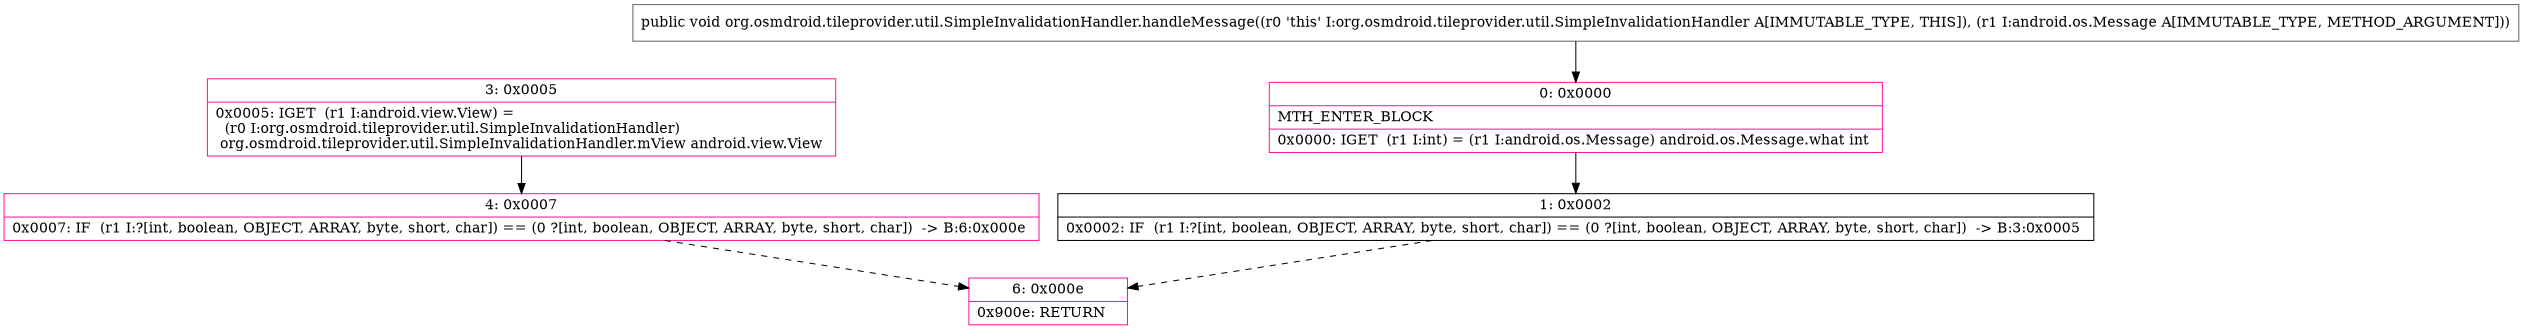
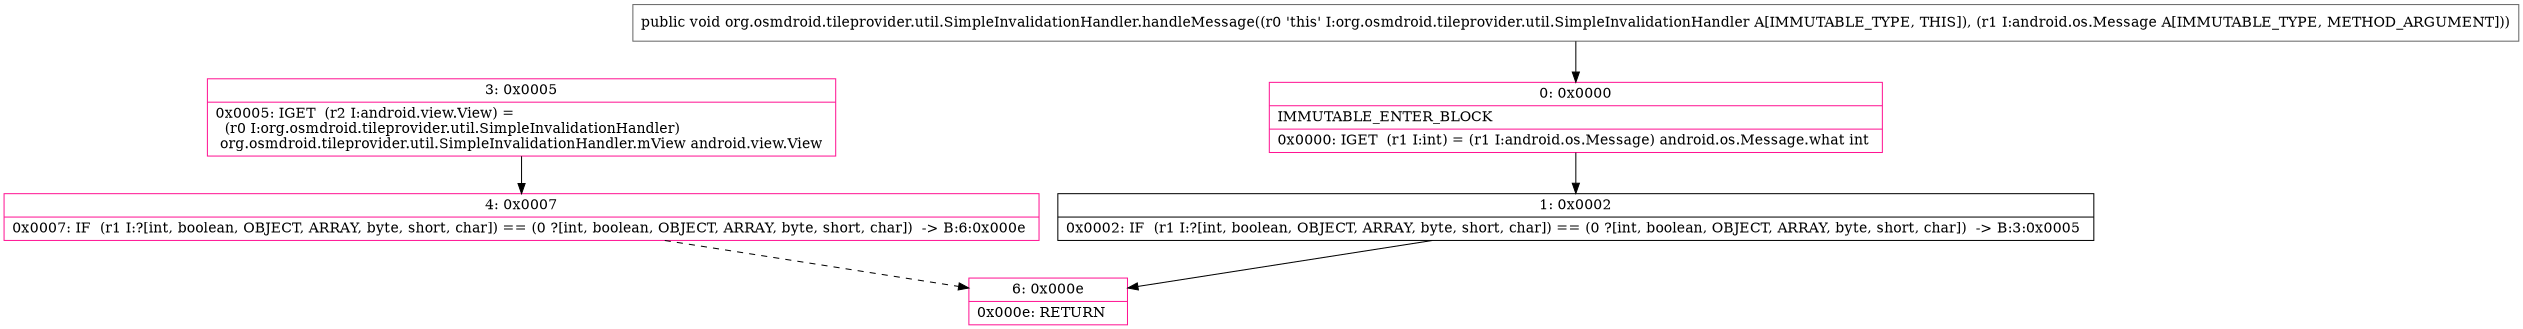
node "3: 0x0005": text "0x0005: IGET  (r1 I:android.view.View) =" -> "0x0005: IGET  (r2 I:android.view.View) ="
node "0: 0x0000": text "MTH_ENTER_BLOCK" -> "IMMUTABLE_ENTER_BLOCK"
edge "1: 0x0002" -> "6: 0x000e": style dashed -> solid
node "6: 0x000e": text "0x900e: RETURN" -> "0x000e: RETURN"
